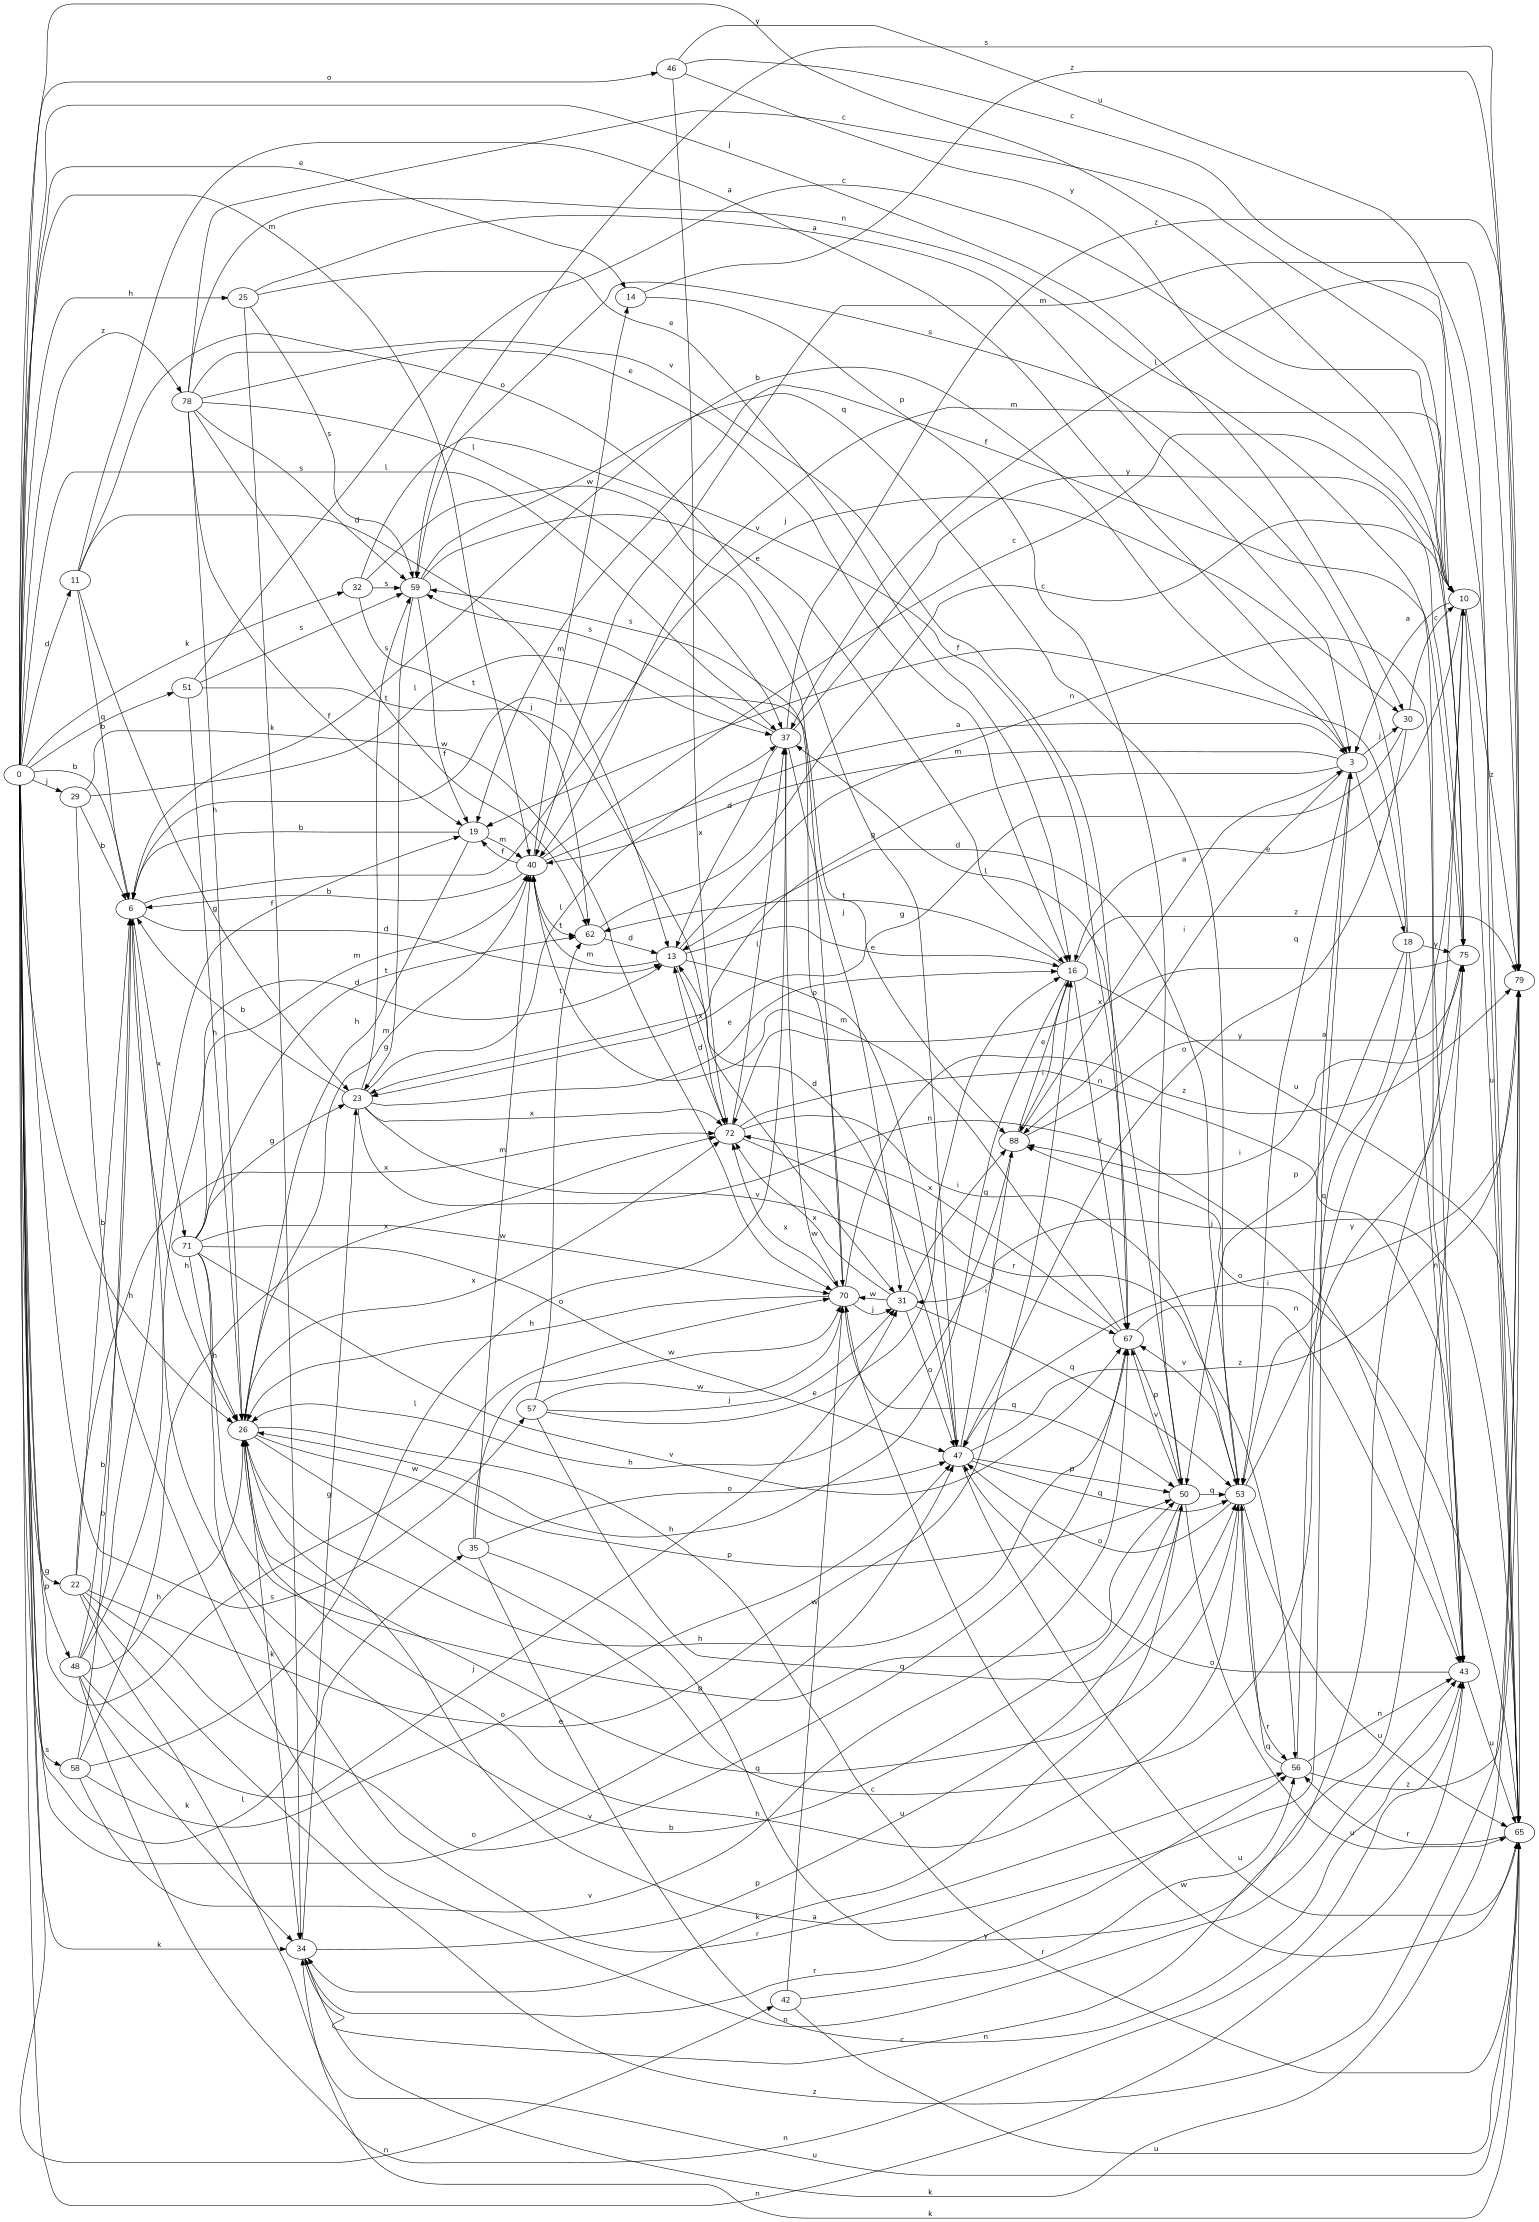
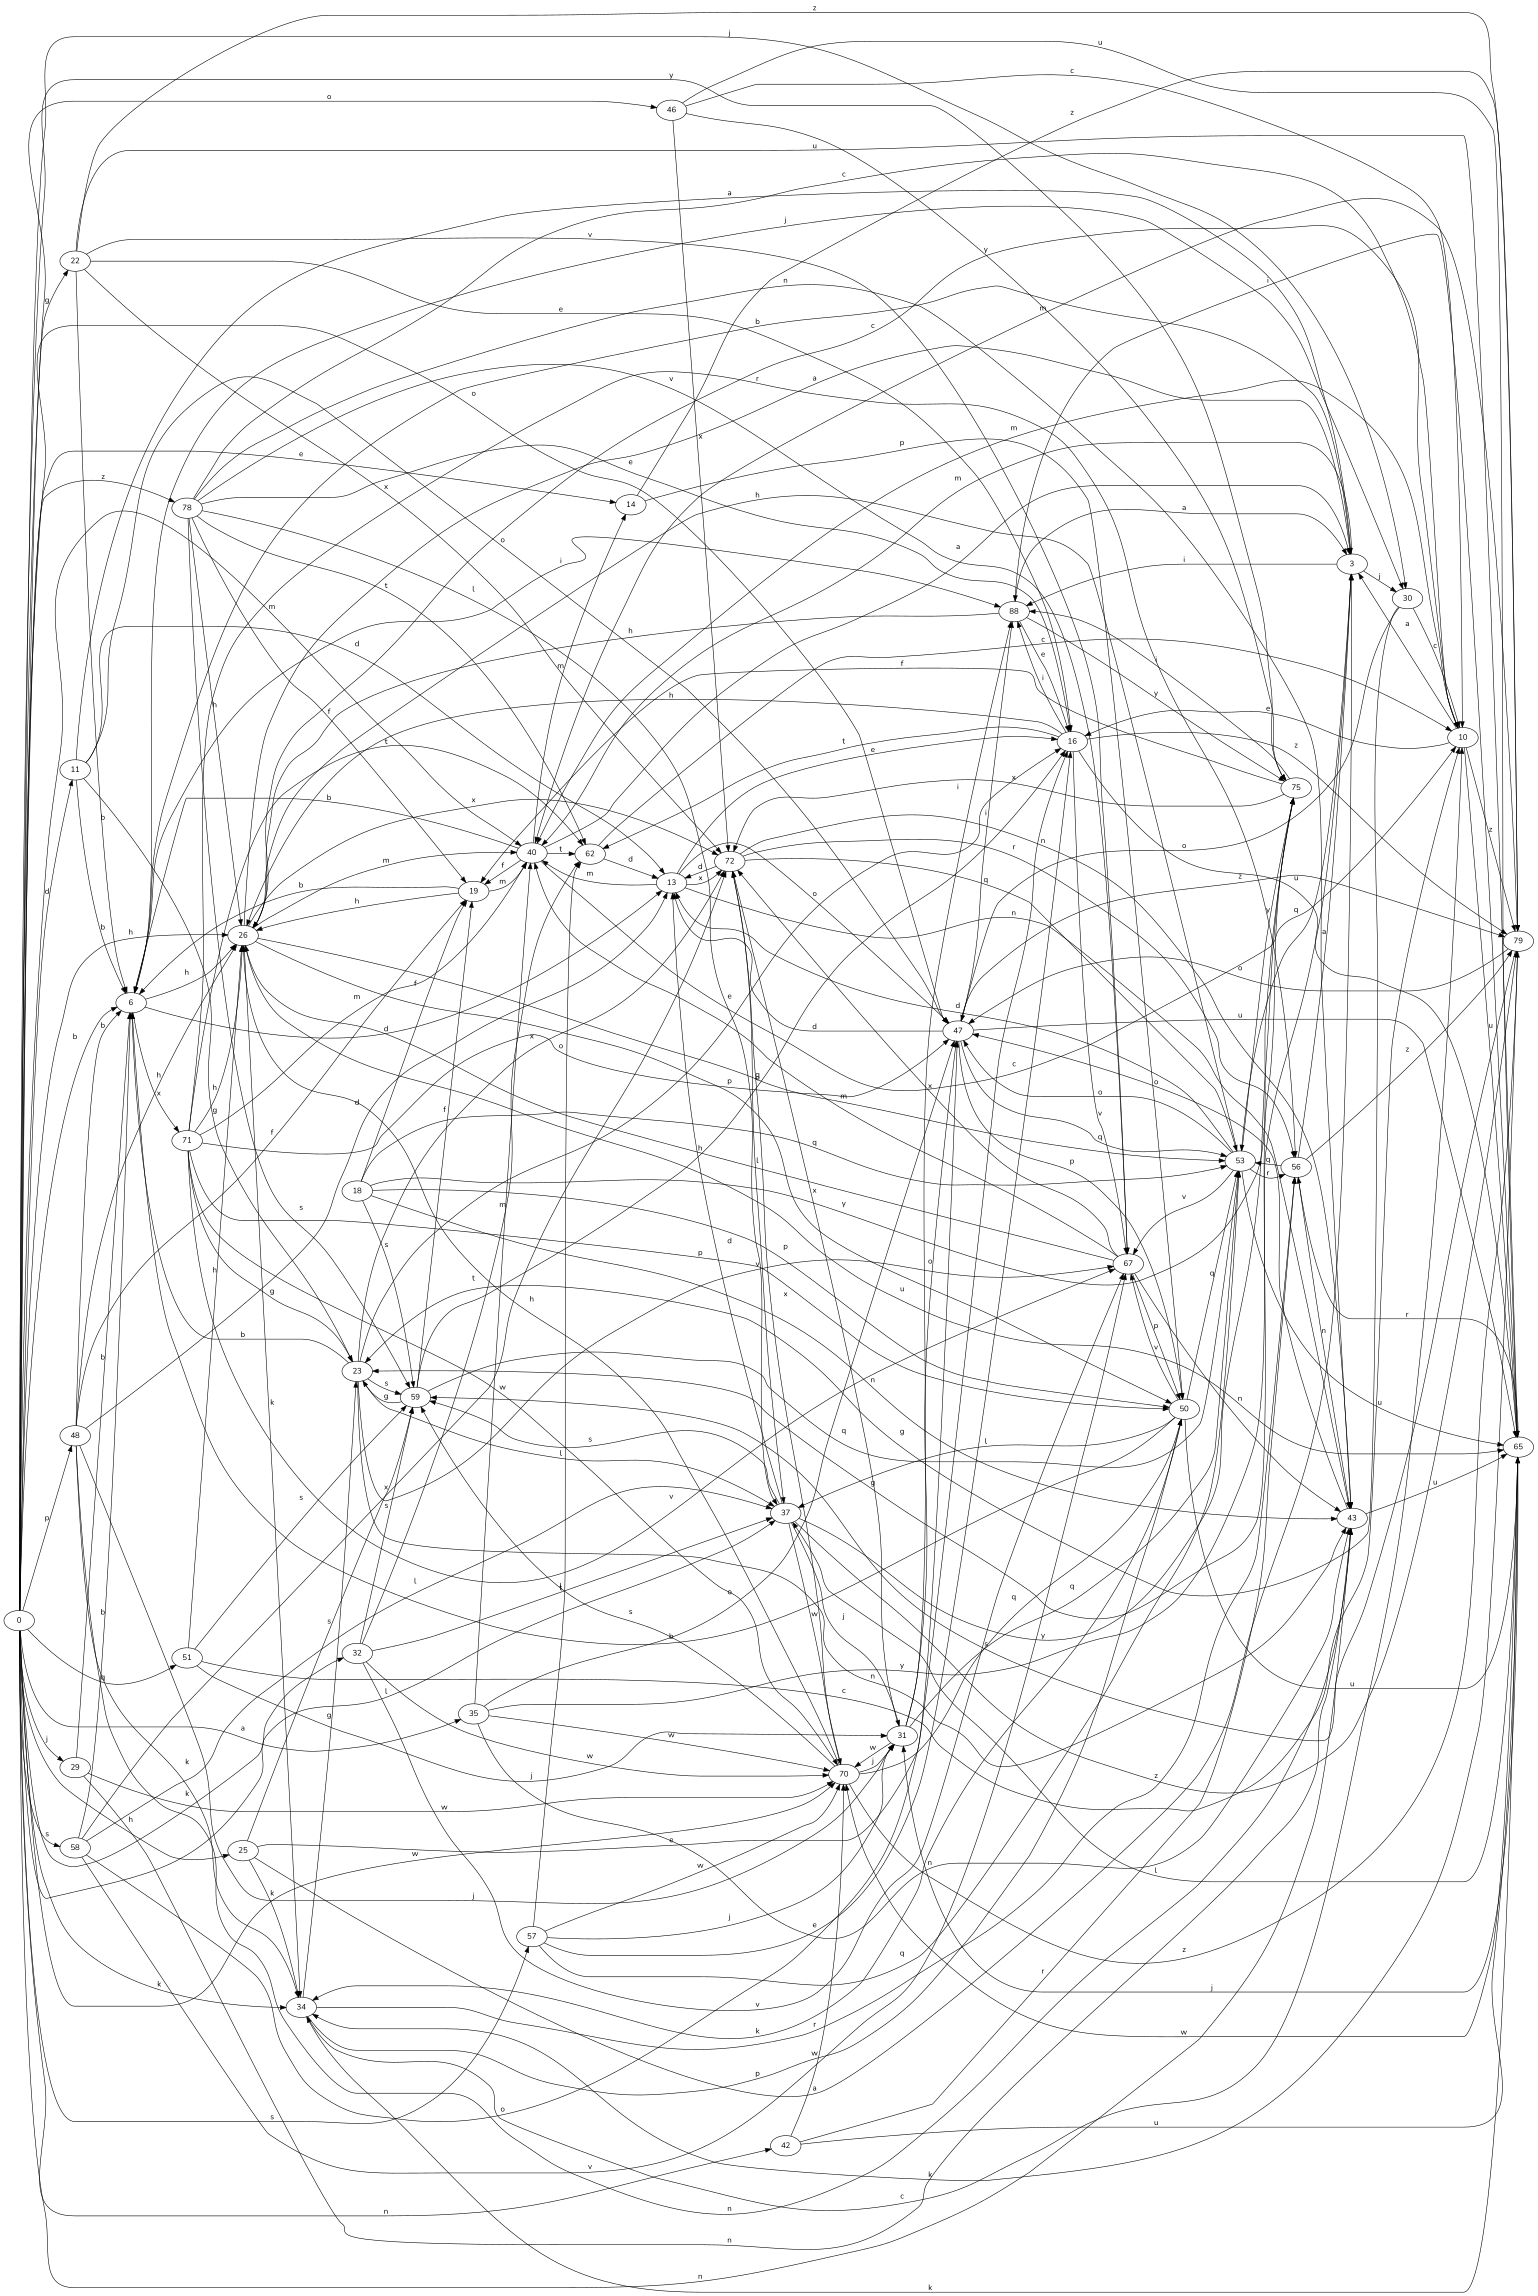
edge "29" -> "37": now "32" -> "37"
edge "3" -> "18": removed, label "f"
edge "0" -> "35": label "l" -> "a"
